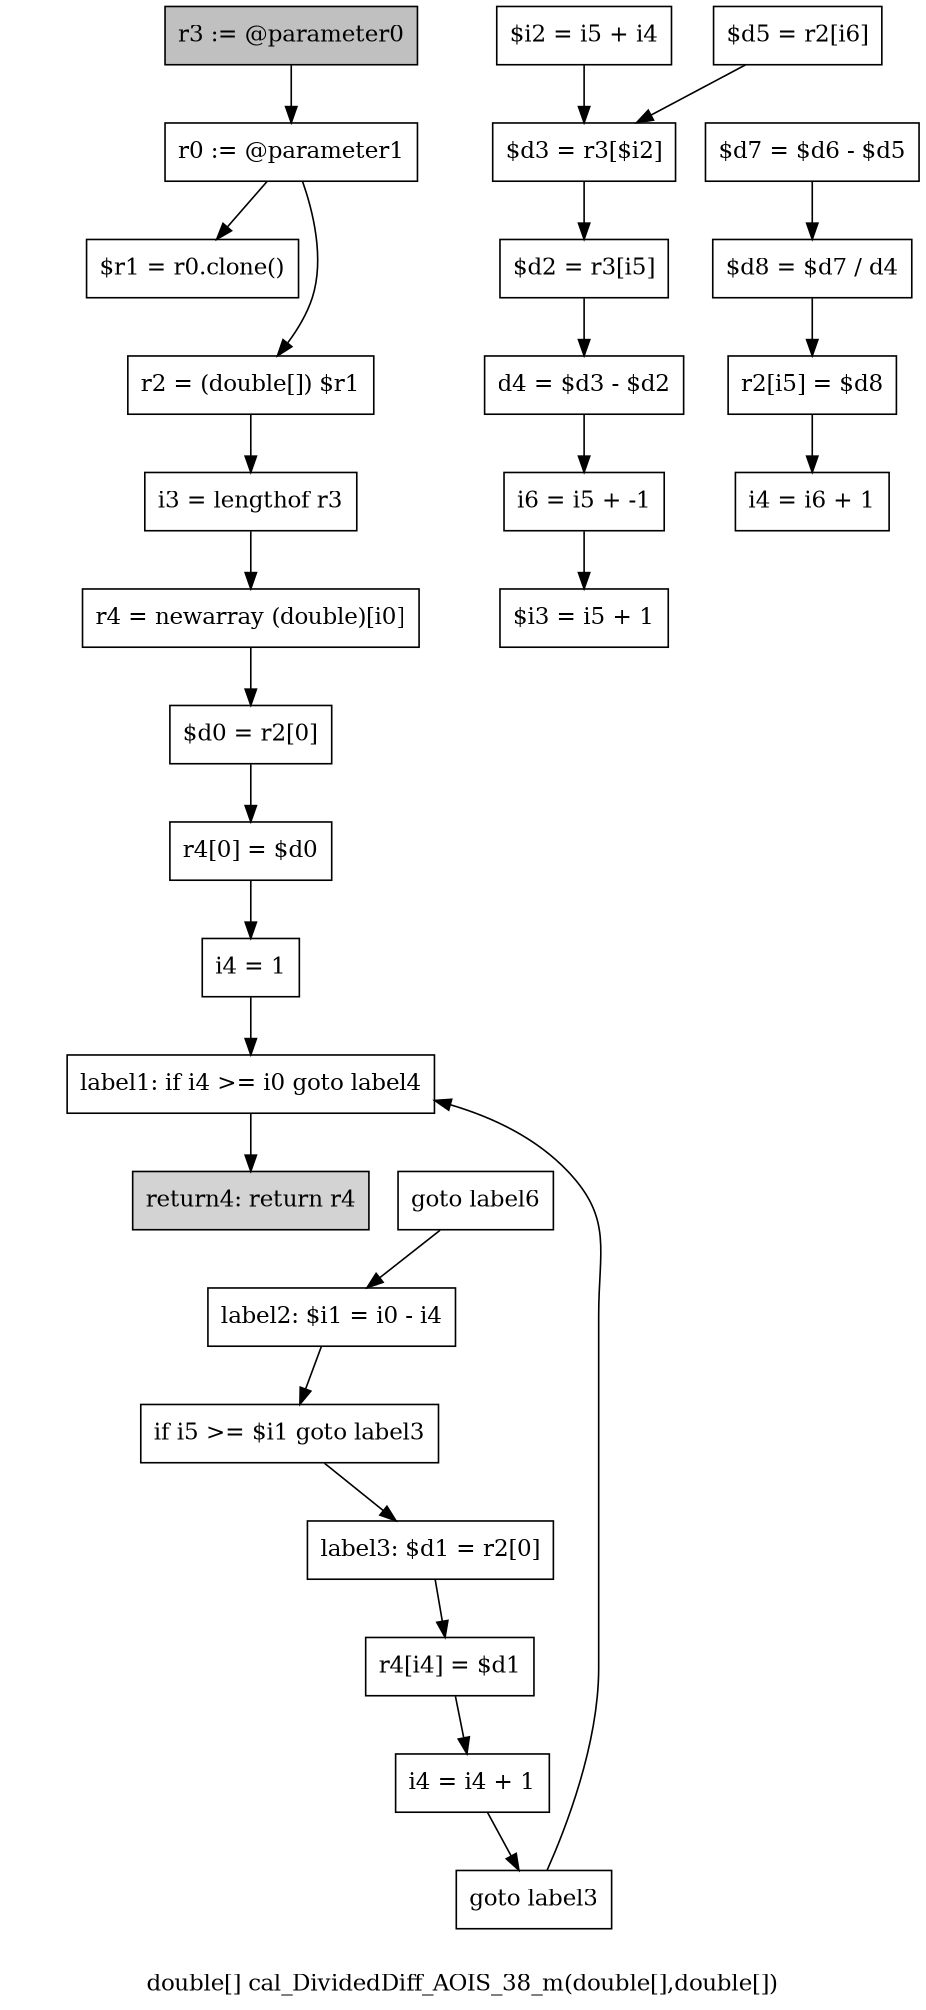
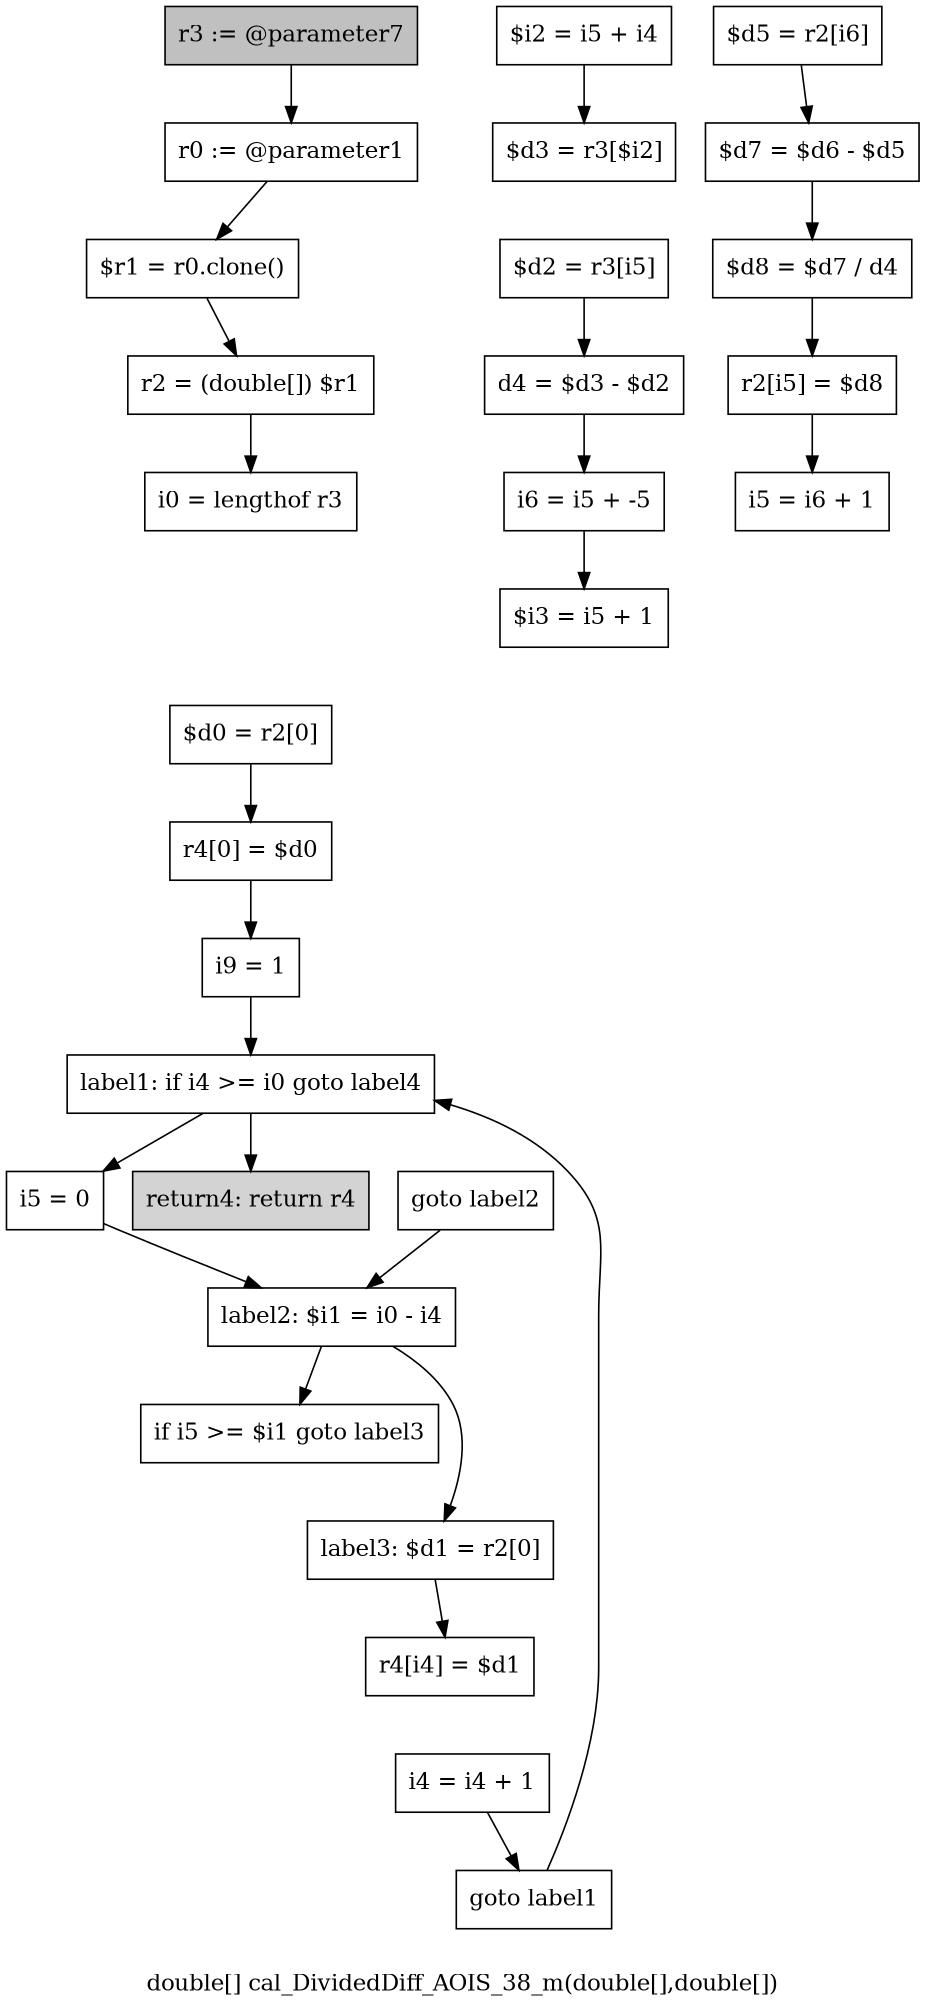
node "r3 := @parameter0": label "r3 := @parameter0" -> "r3 := @parameter7"
edge "$d5 = r2[i6]" -> "$d3 = r3[$i2]": now "$d5 = r2[i6]" -> "$d7 = $d6 - $d5"
edge "$d3 = r3[$i2]" -> "$d2 = r3[i5]": removed
edge "r0 := @parameter1" -> "r2 = (double[]) $r1": now "$r1 = r0.clone()" -> "r2 = (double[]) $r1"
node "i3 = lengthof r3": label "i3 = lengthof r3" -> "i0 = lengthof r3"
node "i6 = i5 + -1": label "i6 = i5 + -1" -> "i6 = i5 + -5"
node "i4 = i6 + 1": label "i4 = i6 + 1" -> "i5 = i6 + 1"
node "r4 = newarray (double)[i0]": removed
node "i4 = 1": label "i4 = 1" -> "i9 = 1"
node "i5 = 0": added
node "goto label6": label "goto label6" -> "goto label2"
edge "if i5 >= $i1 goto label3" -> "label3: $d1 = r2[0]": now "label2: $i1 = i0 - i4" -> "label3: $d1 = r2[0]"
edge "r4[i4] = $d1" -> "i4 = i4 + 1": removed
node "goto label3": label "goto label3" -> "goto label1"
